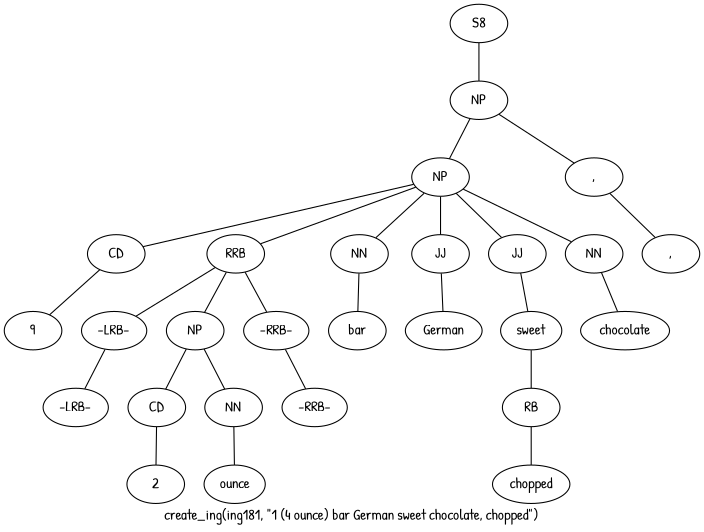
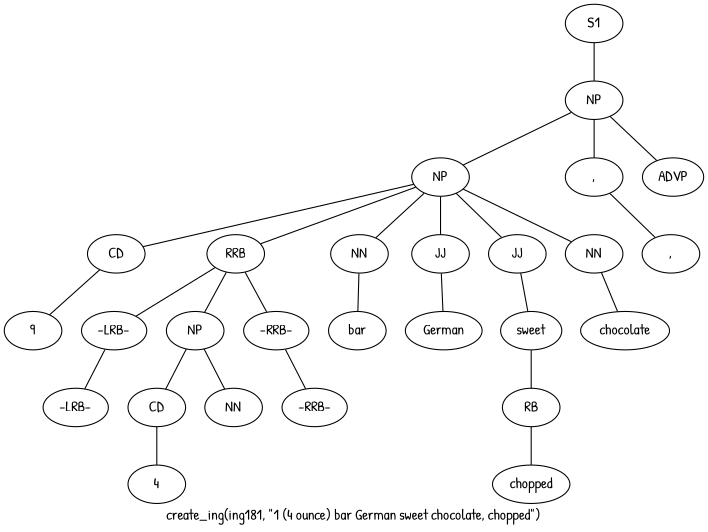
node "S8": label "S8" -> "S1"
node "ADVP": added
node "2": label "2" -> "4"
node "ounce": removed
